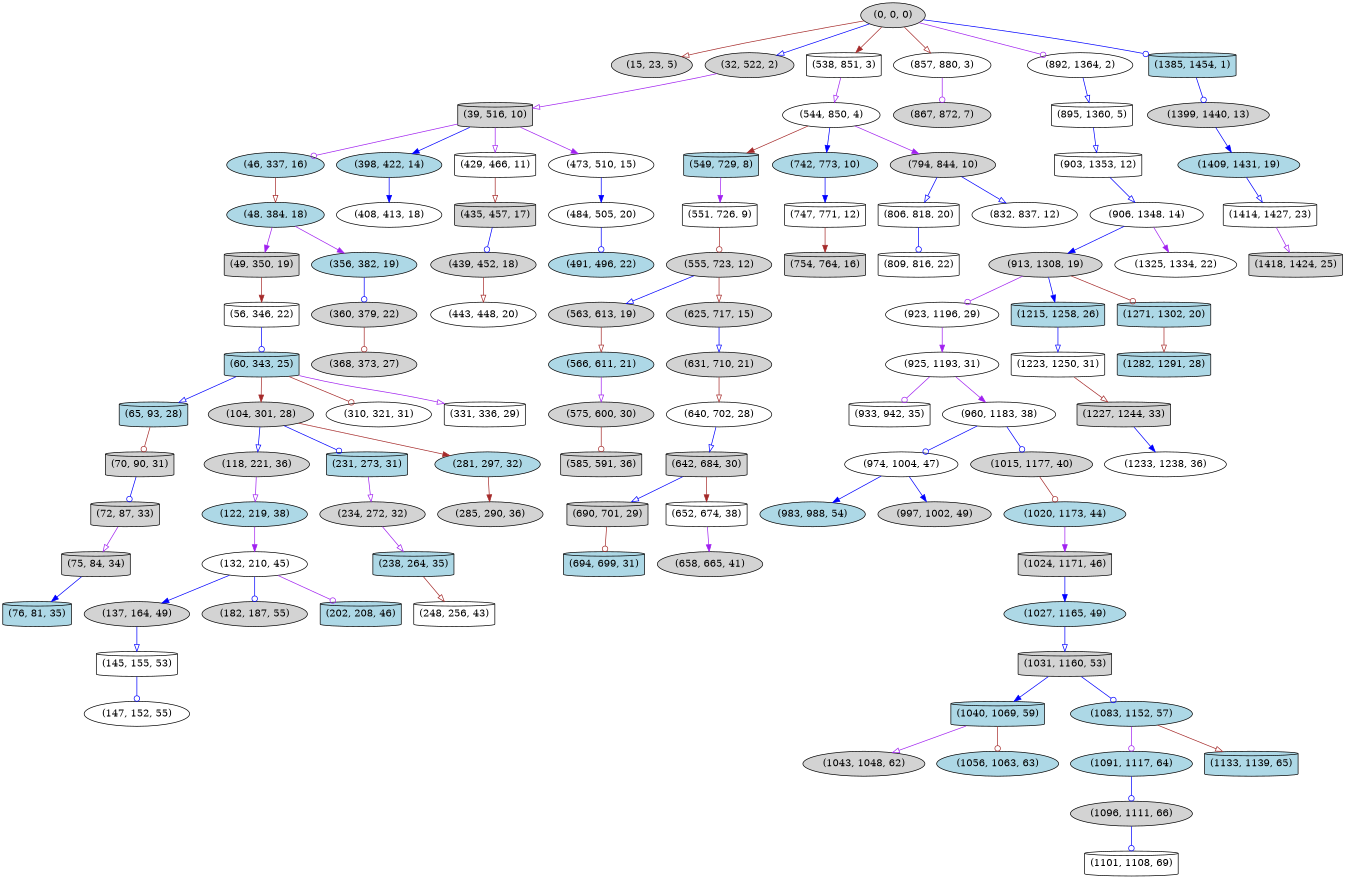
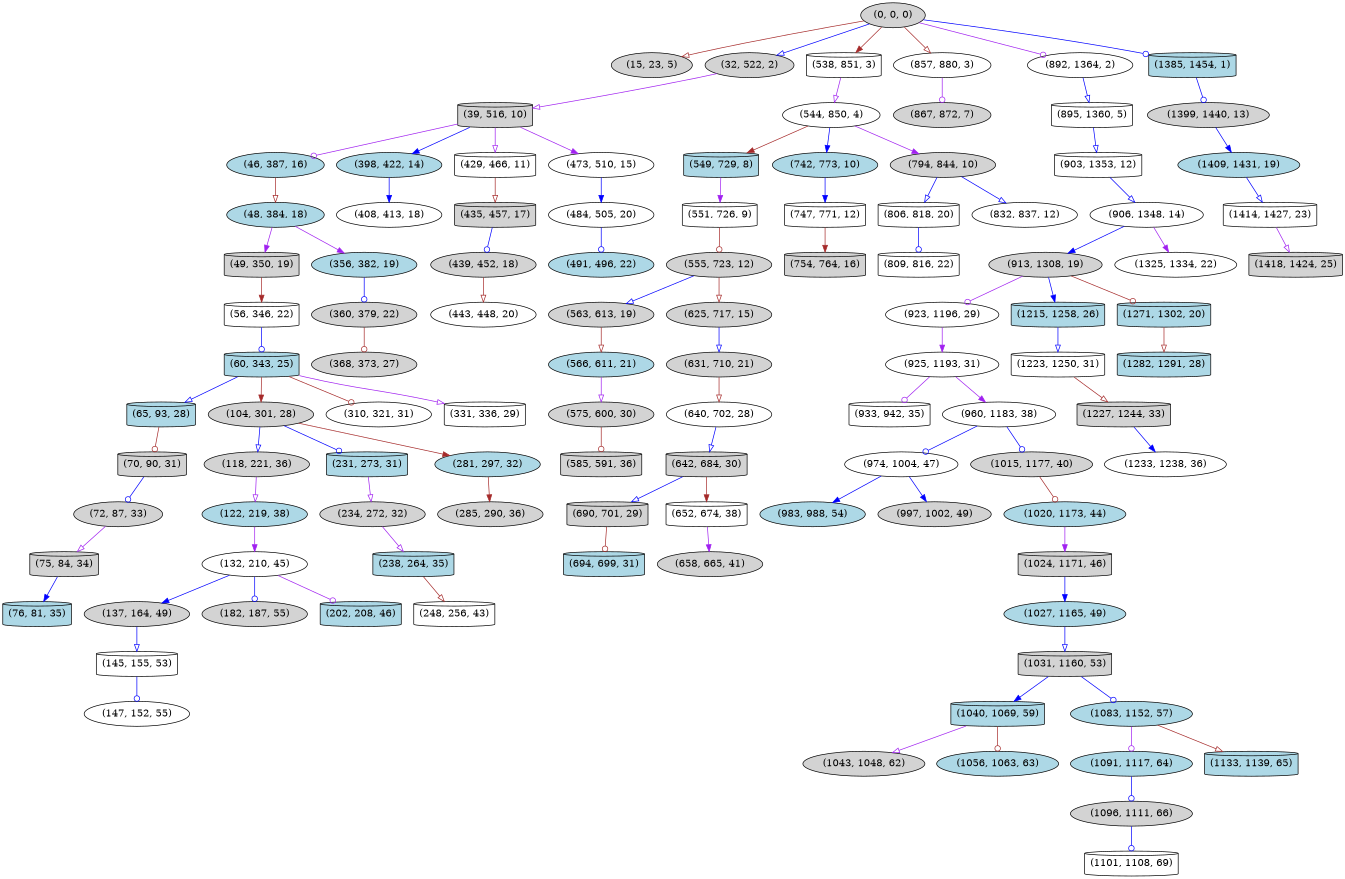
node "(46, 337, 16)": label "(46, 337, 16)" -> "(46, 387, 16)"
node "(72, 87, 33)": shape cylinder -> ellipse
